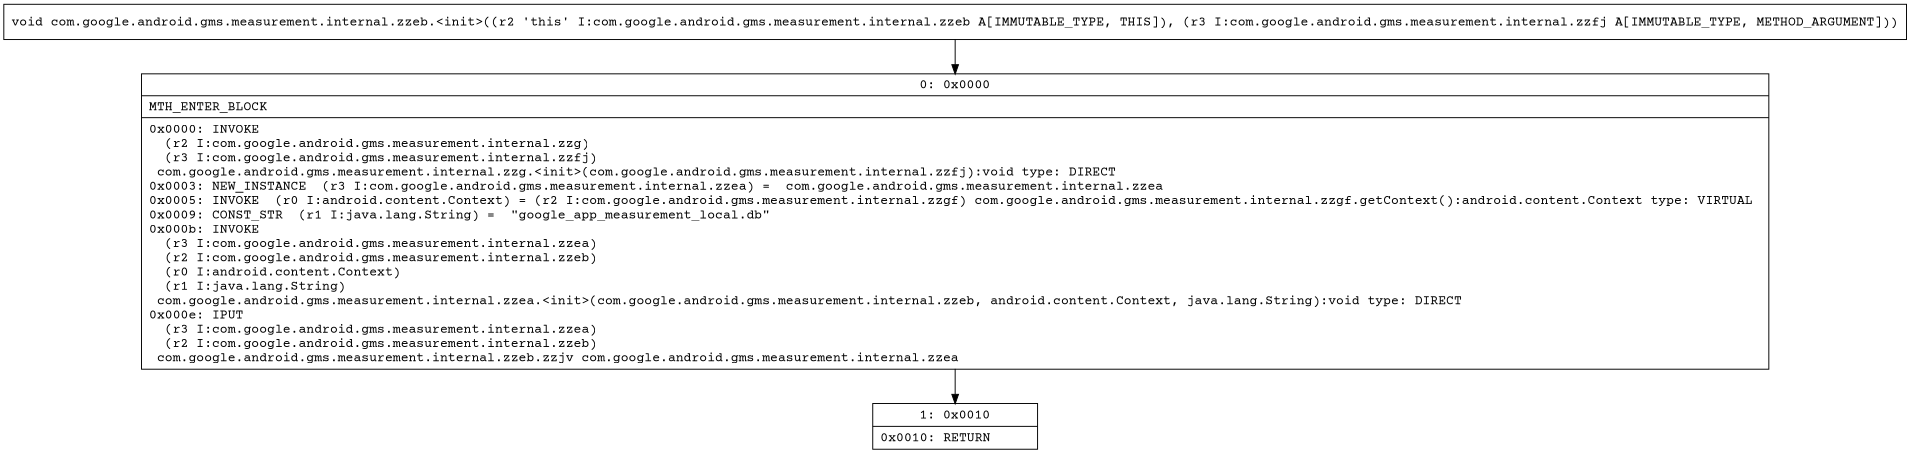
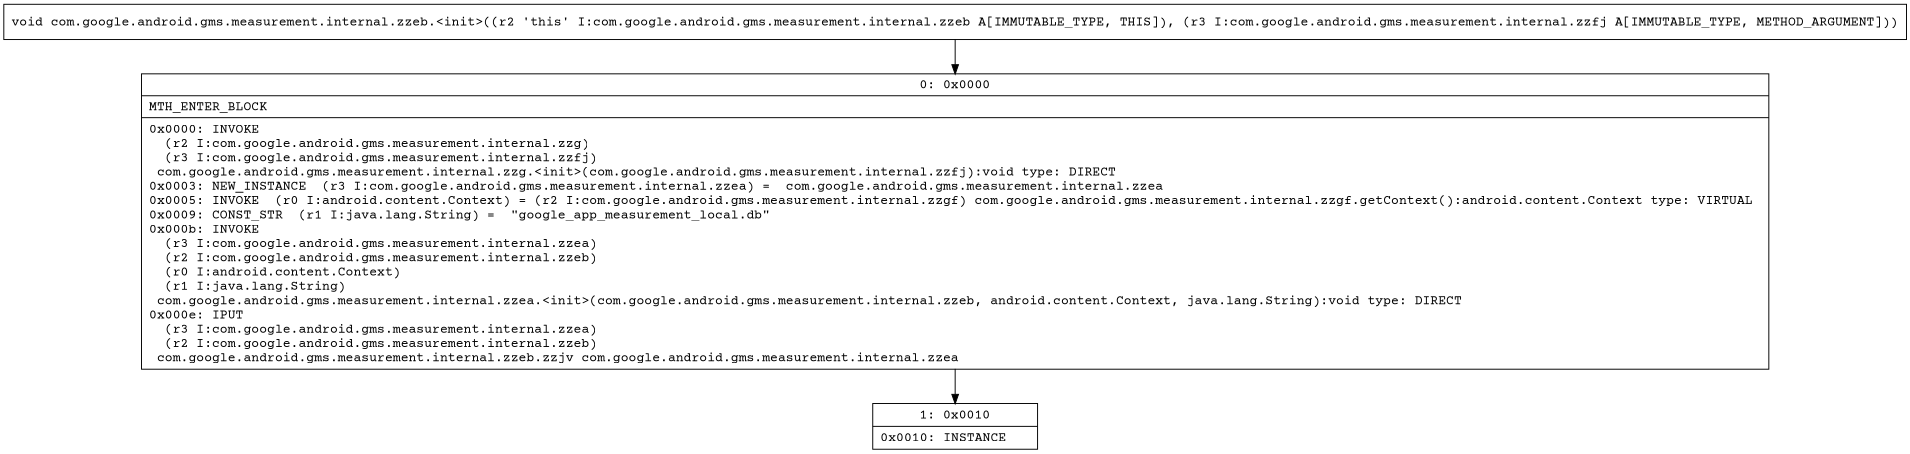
node "1: 0x0010": text "0x0010: RETURN" -> "0x0010: INSTANCE"
